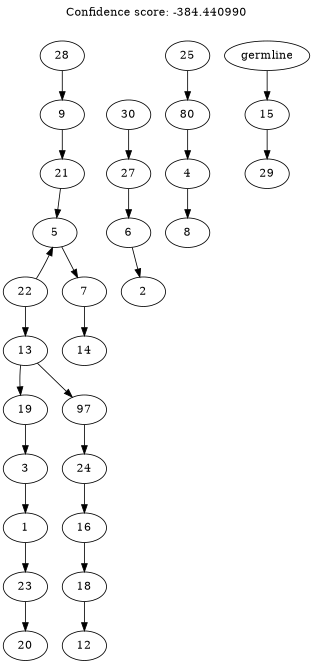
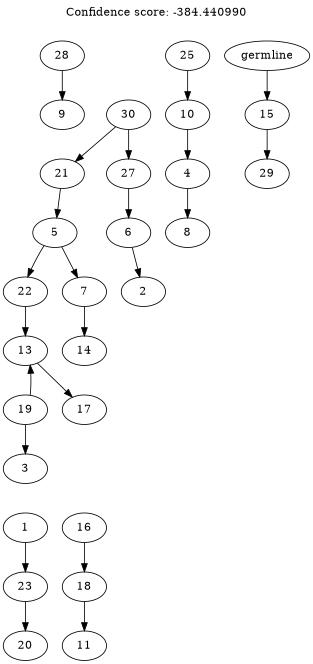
node "80": label "80" -> "10"
edge "9" -> "21": now "30" -> "21"
edge "22" -> "5": reversed
edge "13" -> "19": reversed
node "97": label "97" -> "17"
node "24": removed
edge "3" -> "1": removed
node "12": label "12" -> "11"
